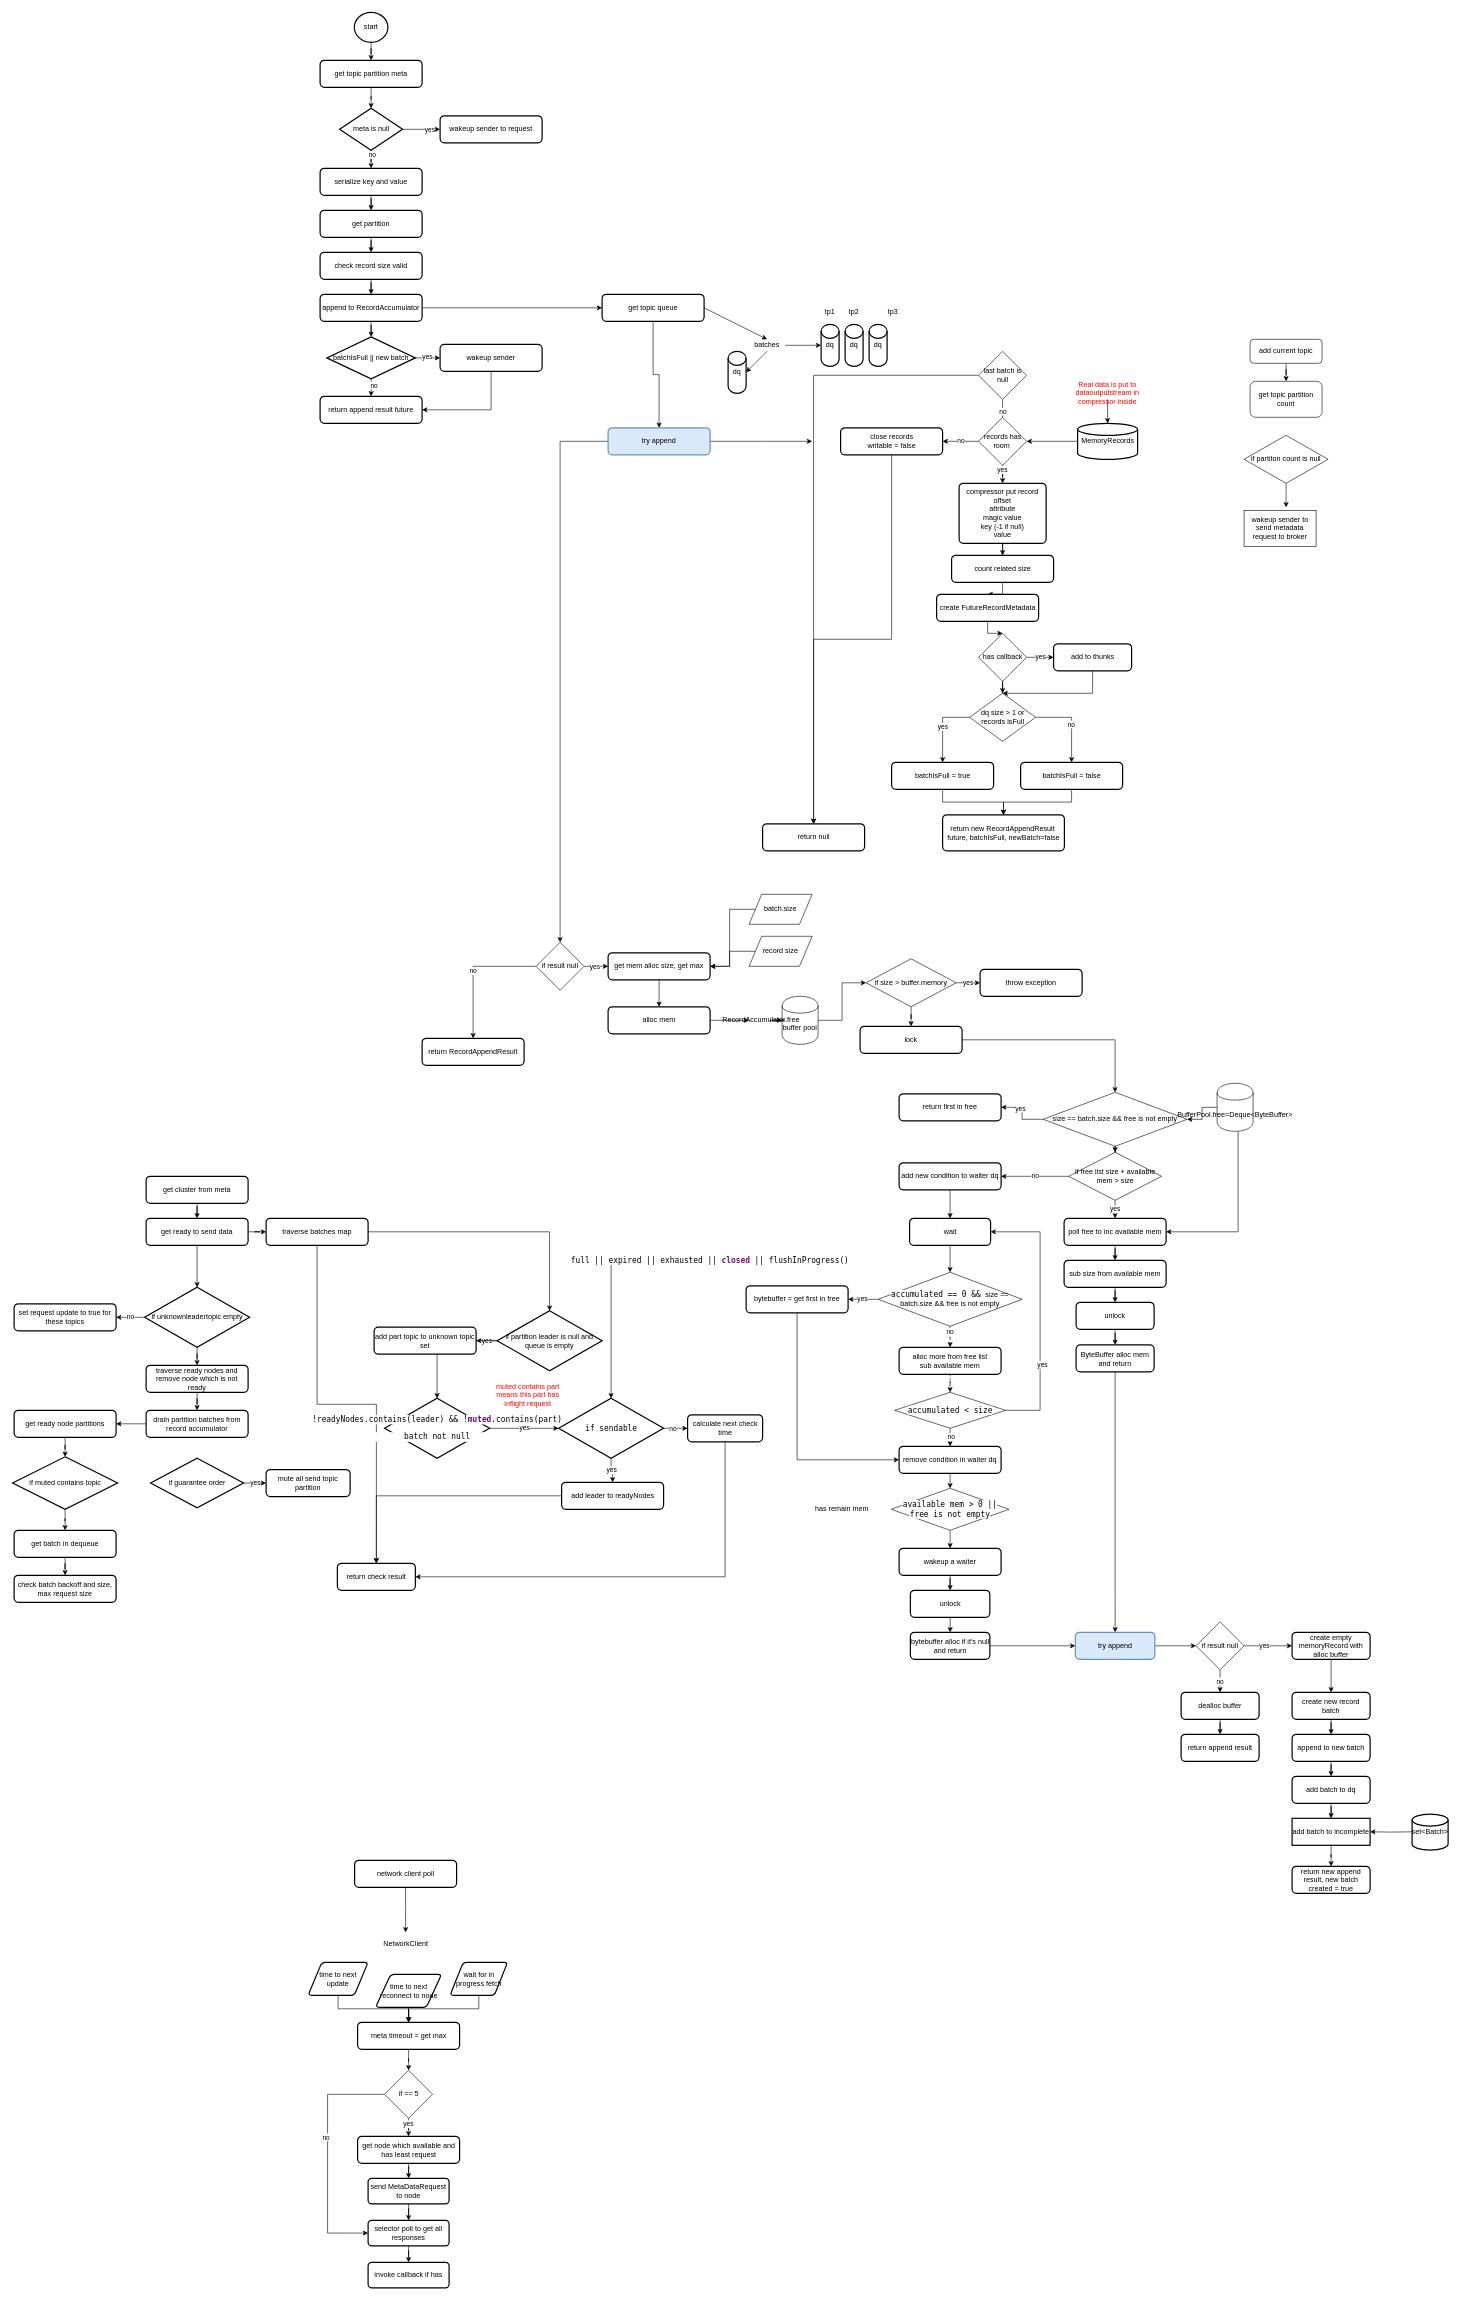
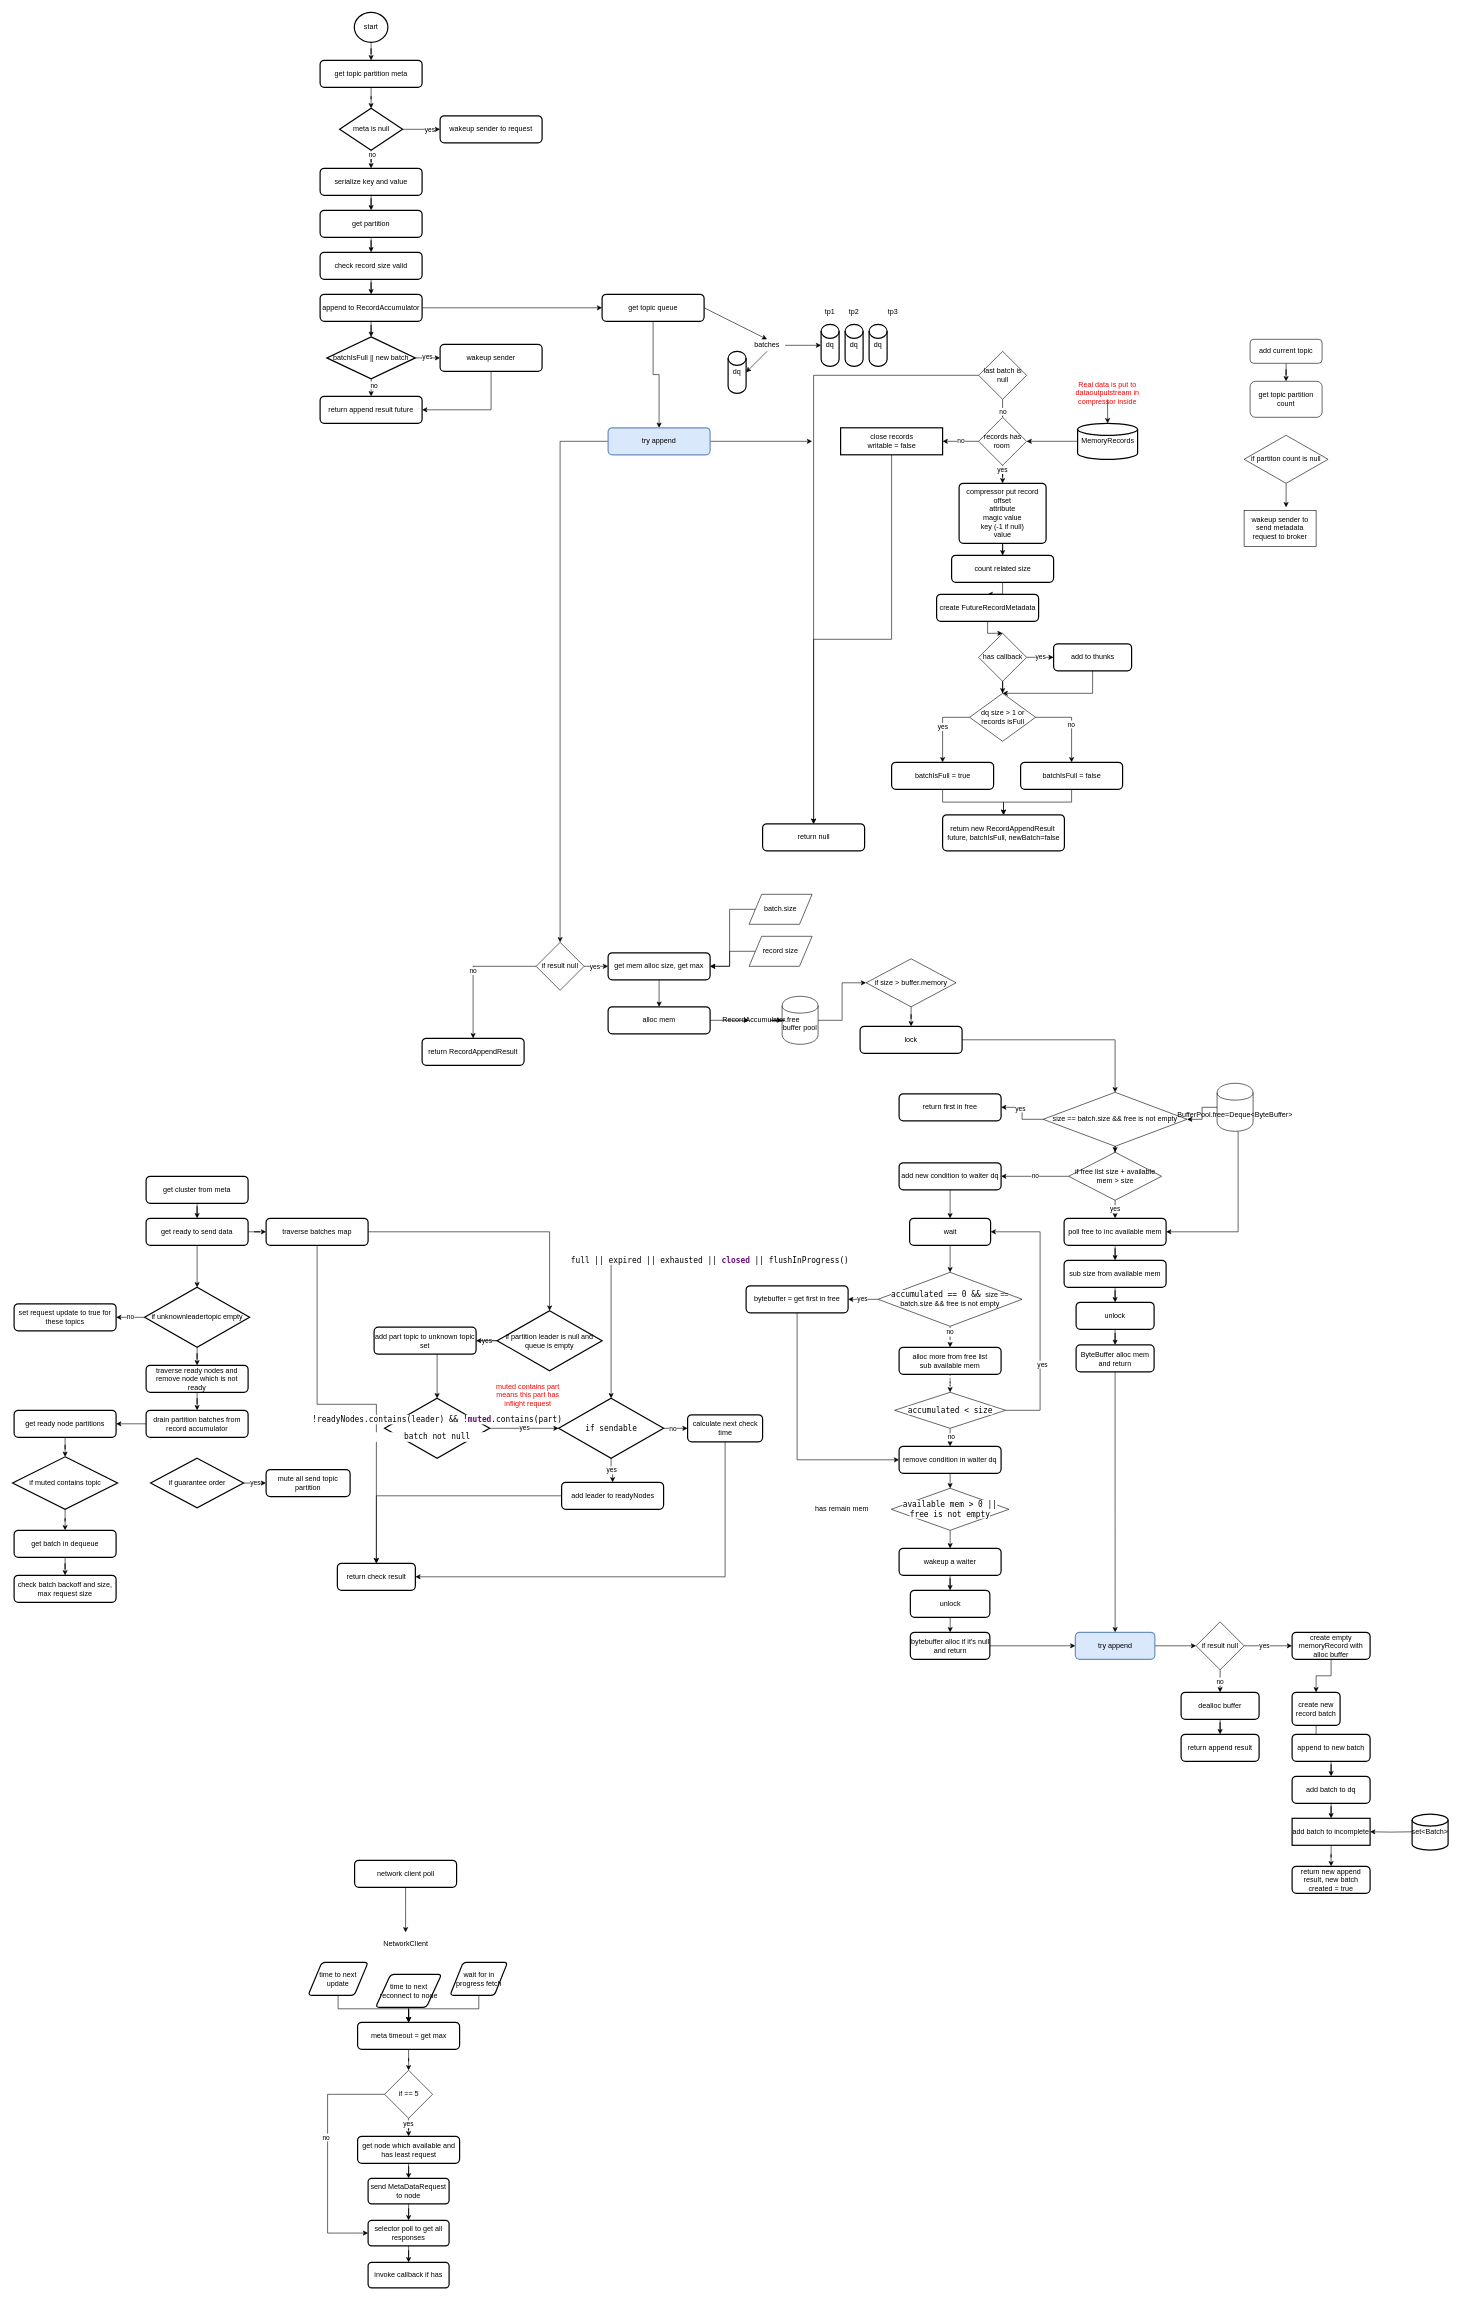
node "close records writable = false": shape rounded rectangle -> rectangle
edge "if size > buffer.memory" -> "throw exception": removed, label "yes"
node "throw exception": removed
node "create new record batch": size 78x27 -> 48x33
